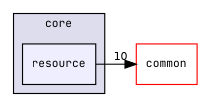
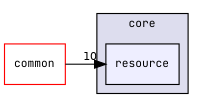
edge "resource" -> "common": reversed
